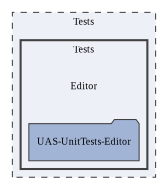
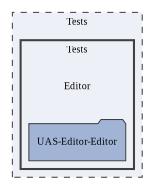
node "UAS-UnitTests-Editor": label "UAS-UnitTests-Editor" -> "UAS-Editor-Editor"
